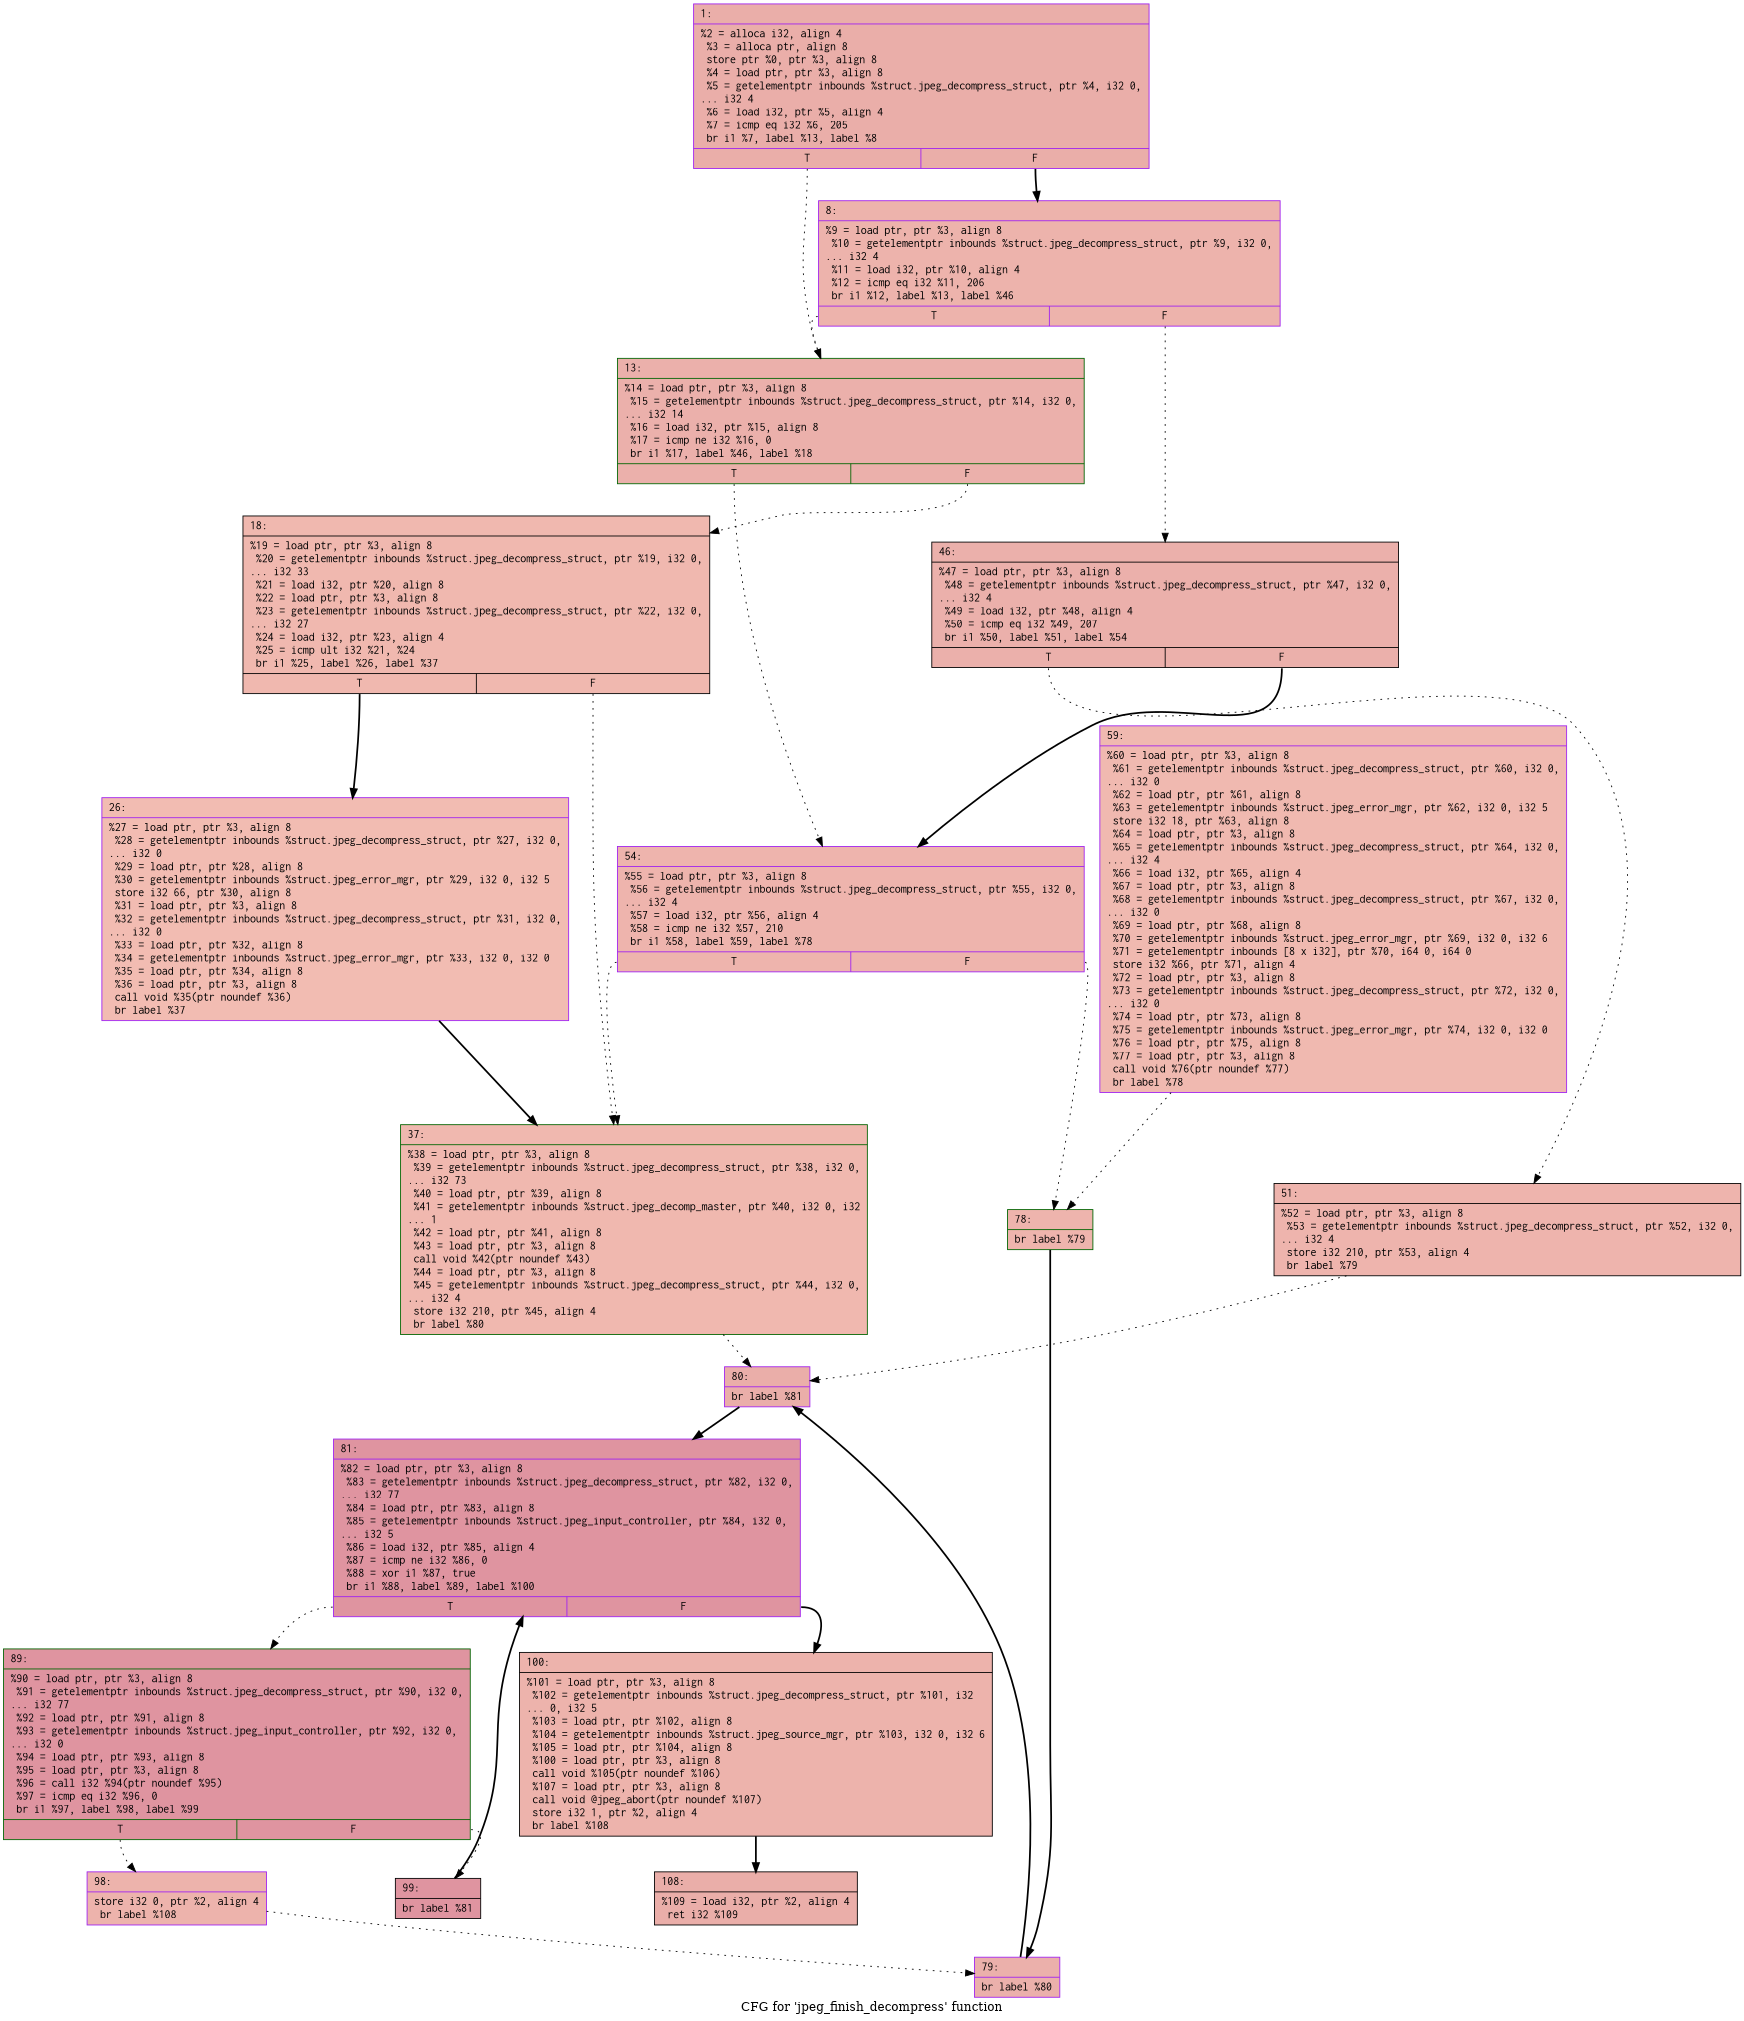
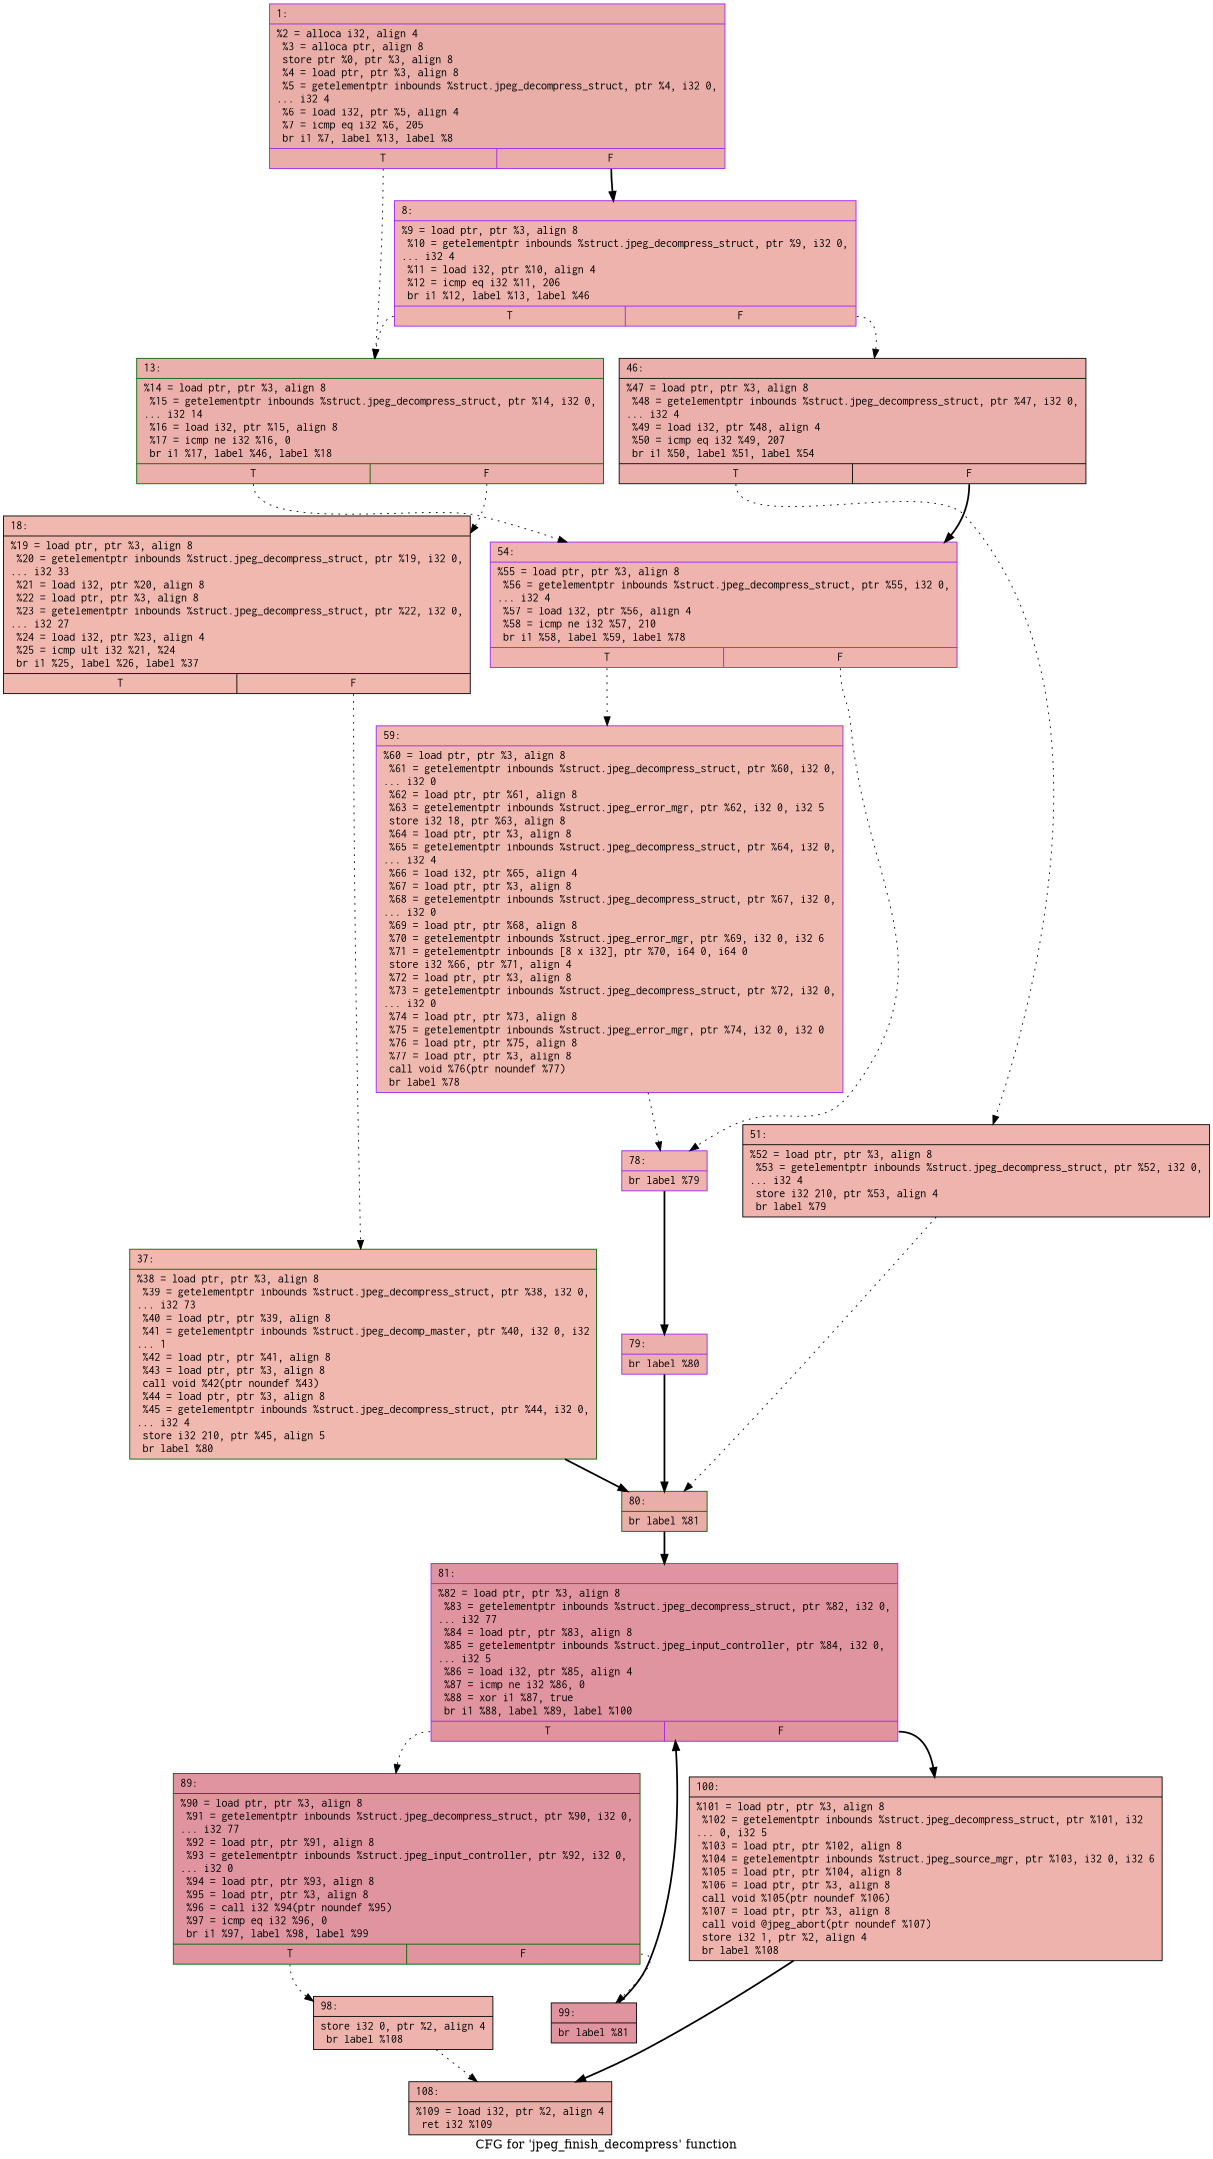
node "26:": removed
edge "54:" -> "37:": now "54:" -> "59:"
node "78:": color darkgreen -> purple
node "37:": text "store i32 210, ptr %45, align 4" -> "store i32 210, ptr %45, align 5"
edge "37:" -> "80:": style dotted -> bold
node "80:": color purple -> darkgreen
node "100:": text "%100 = load ptr, ptr %3, align 8" -> "%106 = load ptr, ptr %3, align 8"
node "98:": color purple -> black
edge "98:" -> "79:": now "98:" -> "108:"
